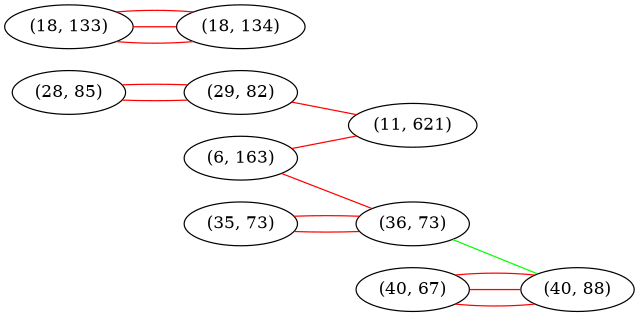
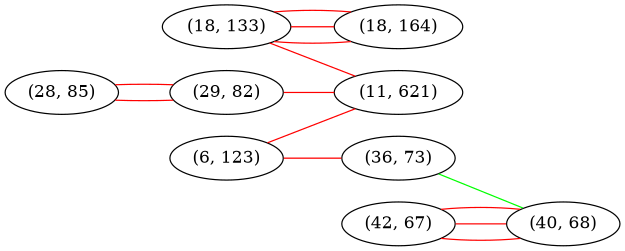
node "(18, 134)": label "(18, 134)" -> "(18, 164)"
edge "(18, 133)" -- "(11, 621)": added
node "(6, 163)": label "(6, 163)" -> "(6, 123)"
node "(35, 73)": removed
node "(40, 67)": label "(40, 67)" -> "(42, 67)"
node "(40, 88)": label "(40, 88)" -> "(40, 68)"
